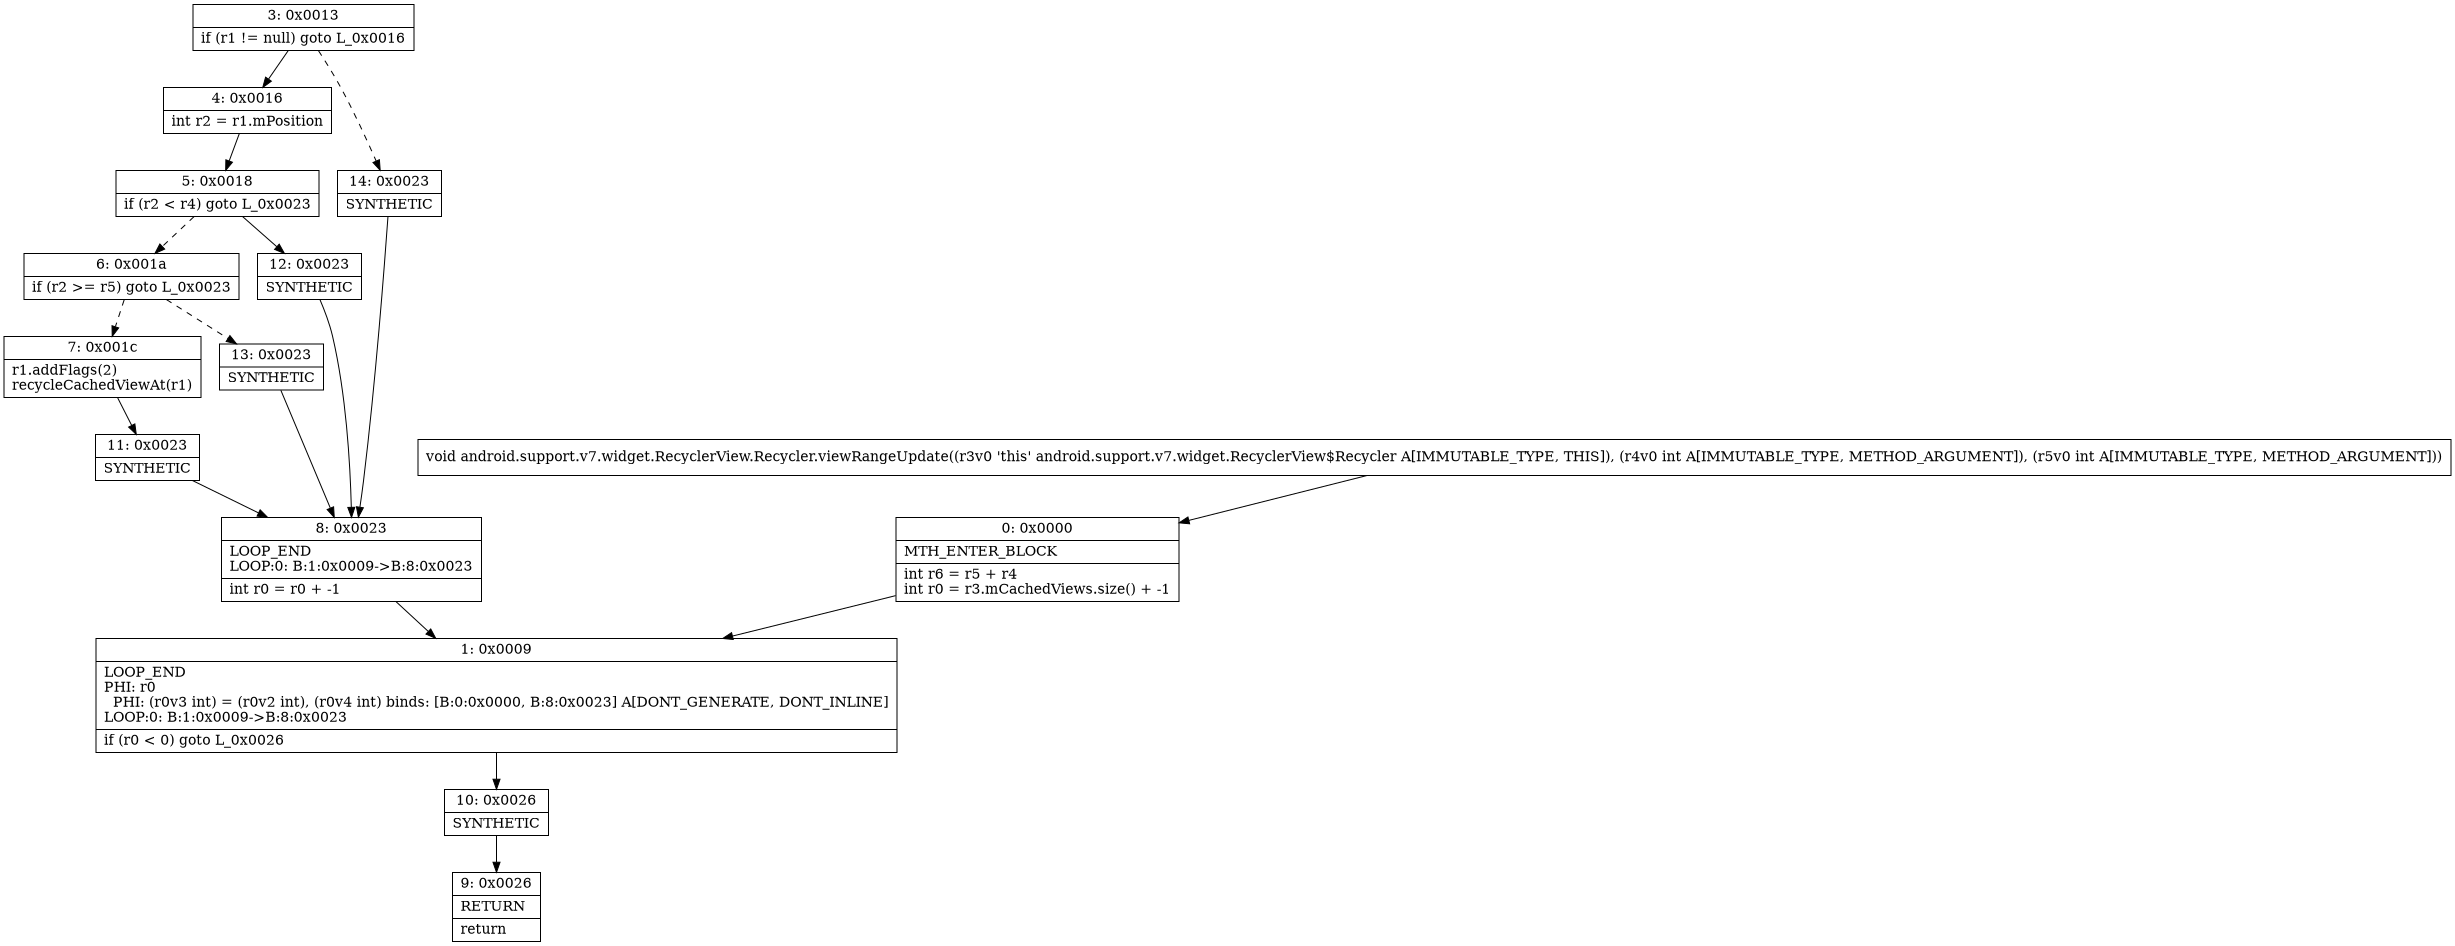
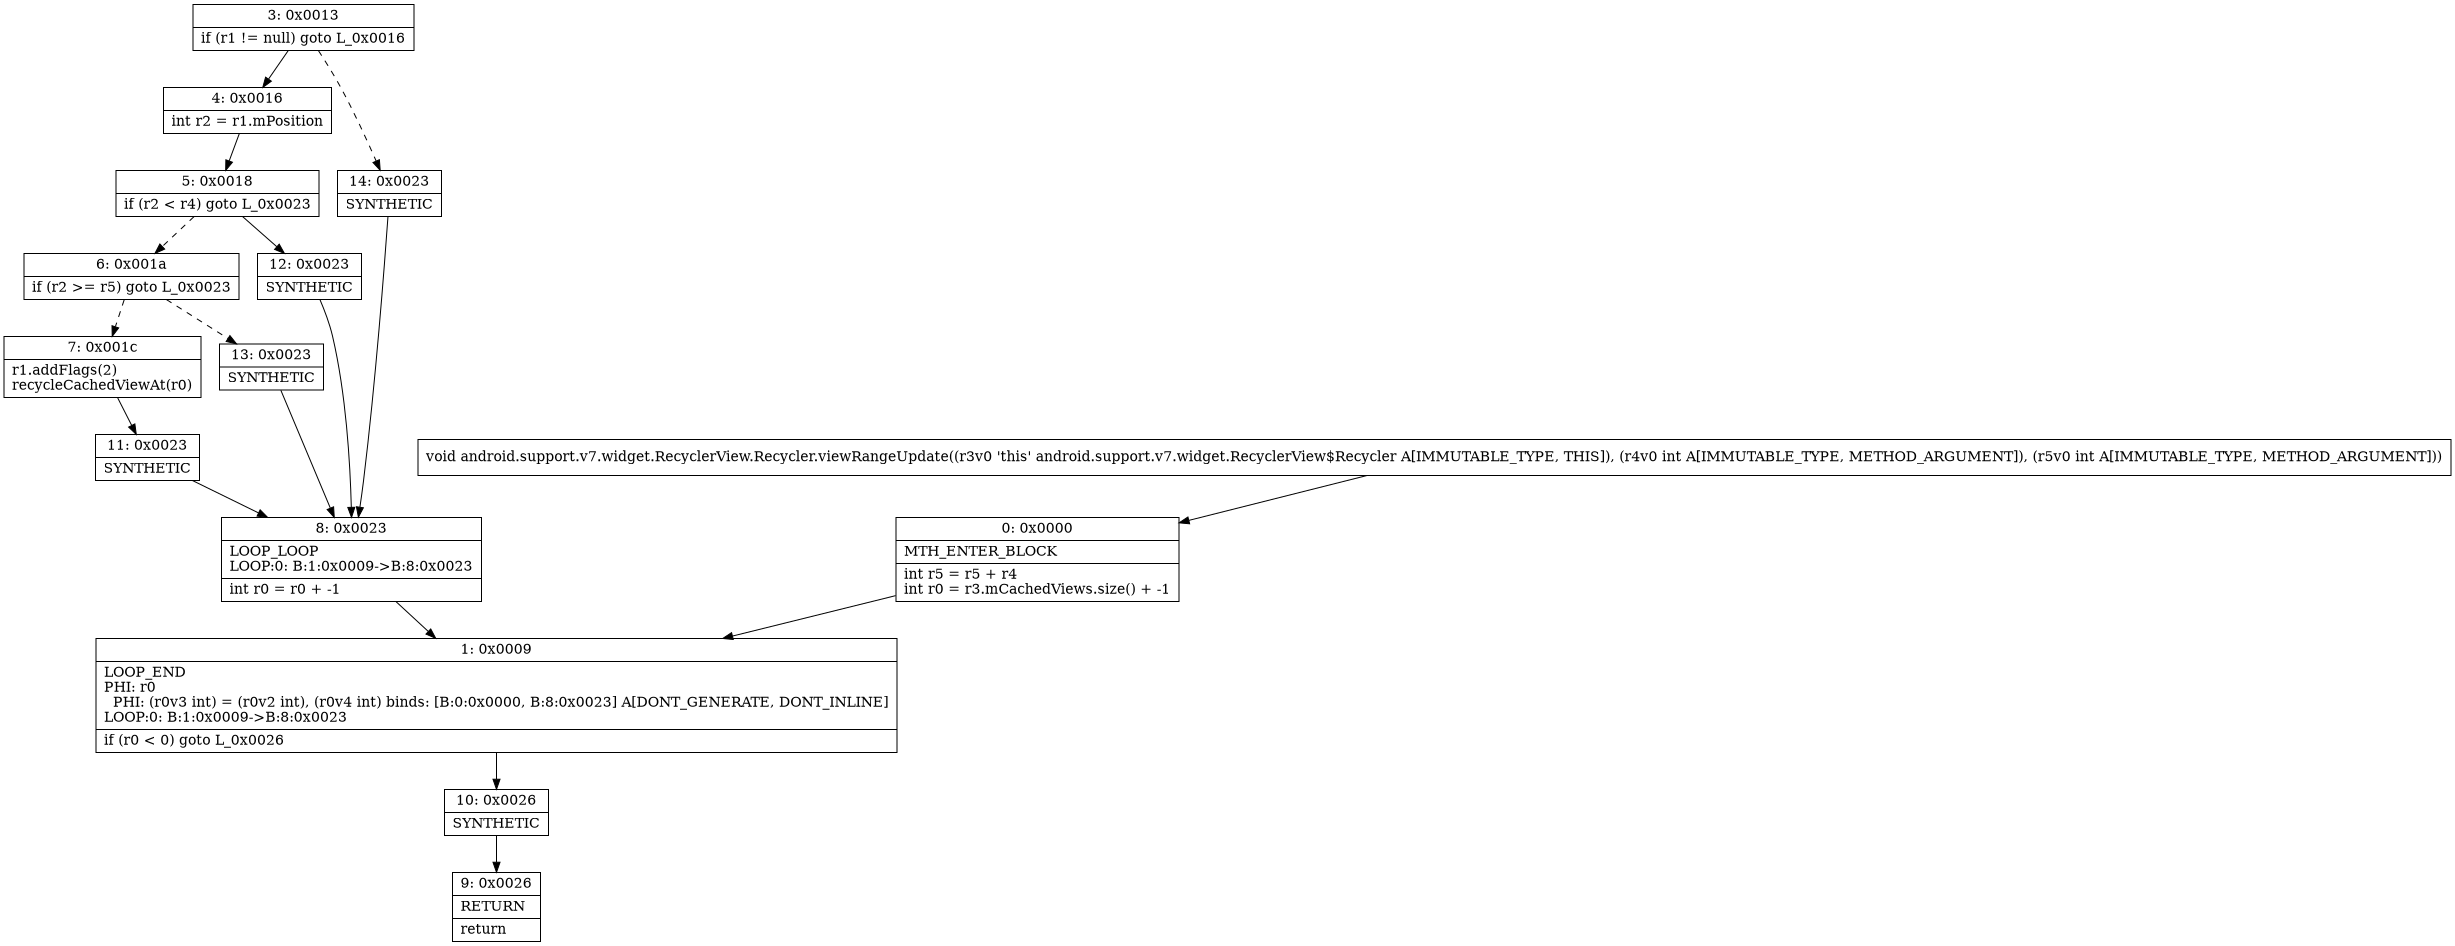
node "7: 0x001c": text "recycleCachedViewAt(r1)" -> "recycleCachedViewAt(r0)"
node "8: 0x0023": text "LOOP_END" -> "LOOP_LOOP"
node "0: 0x0000": text "int r6 = r5 + r4" -> "int r5 = r5 + r4"
